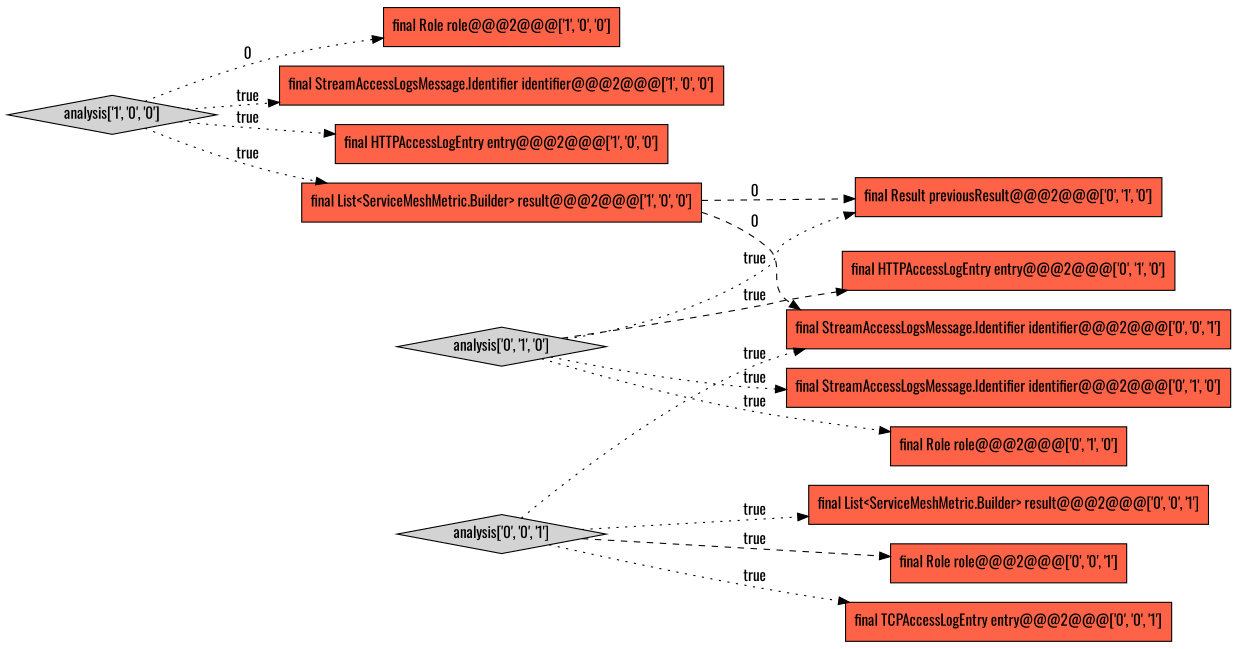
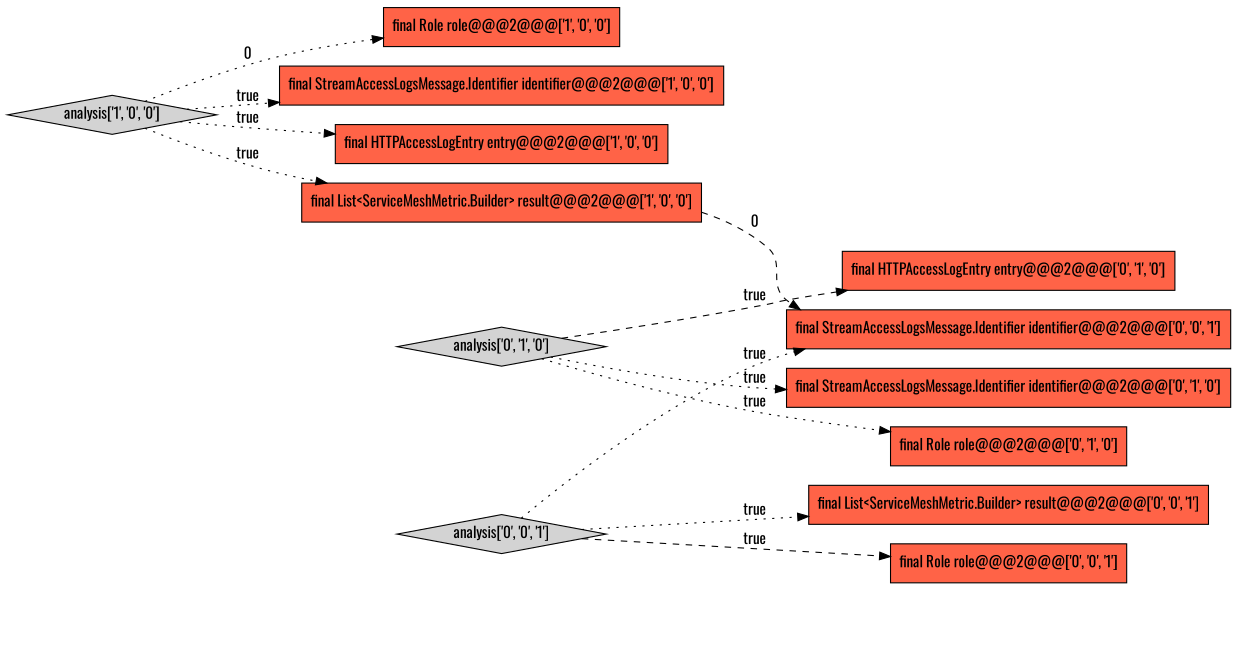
node "final Result previousResult@@@2@@@['0', '1', '0']": removed
node "final TCPAccessLogEntry entry@@@2@@@['0', '0', '1']": removed
